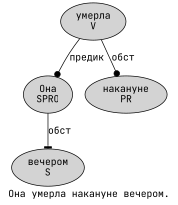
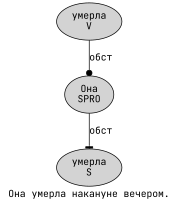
edge "умерла V" -> "Она SPRO": label "предик" -> "обст"
node "накануне PR": removed
node "вечером S": label "вечером S" -> "умерла S"
